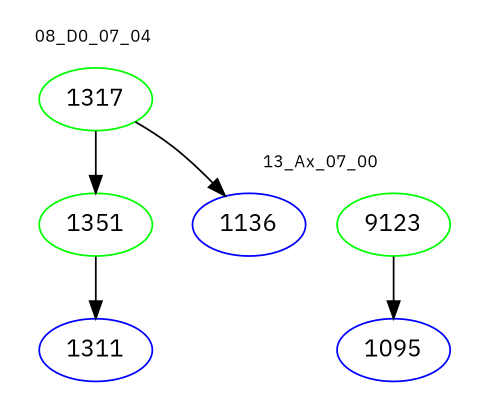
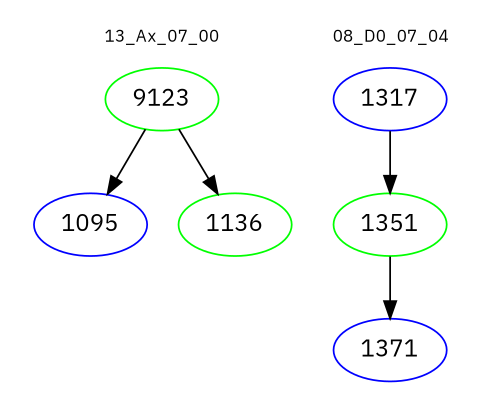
node "1317": color green -> blue
edge "1317" -> "1136": now "9123" -> "1136"
node "1136": color blue -> green
node "1311": label "1311" -> "1371"
